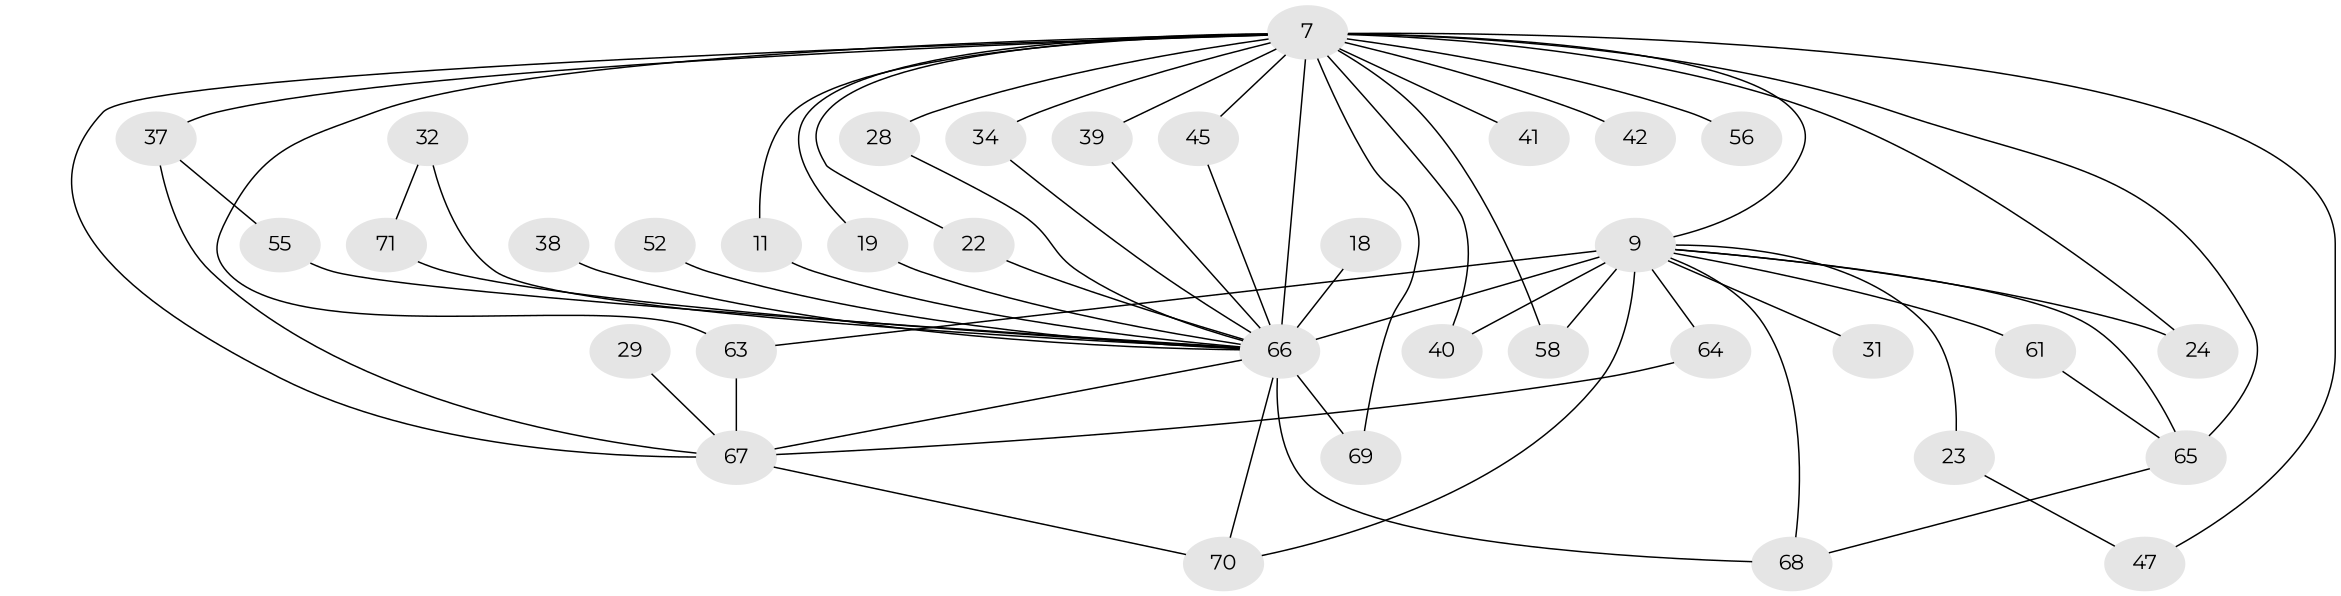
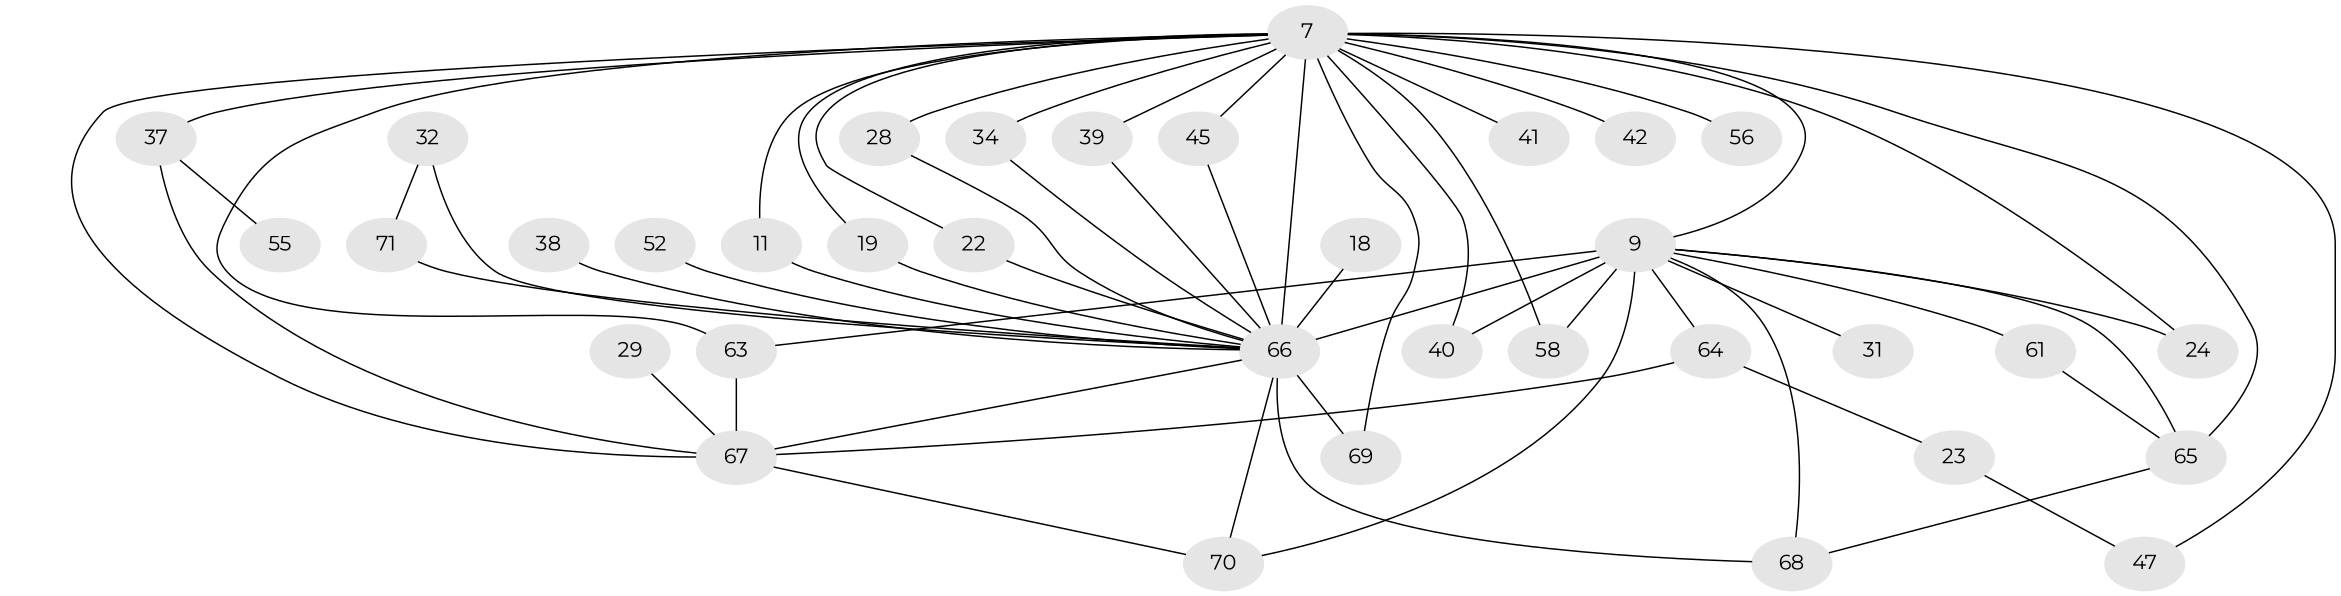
edge "9" -- "23": now "64" -- "23"
edge "55" -- "66": removed
